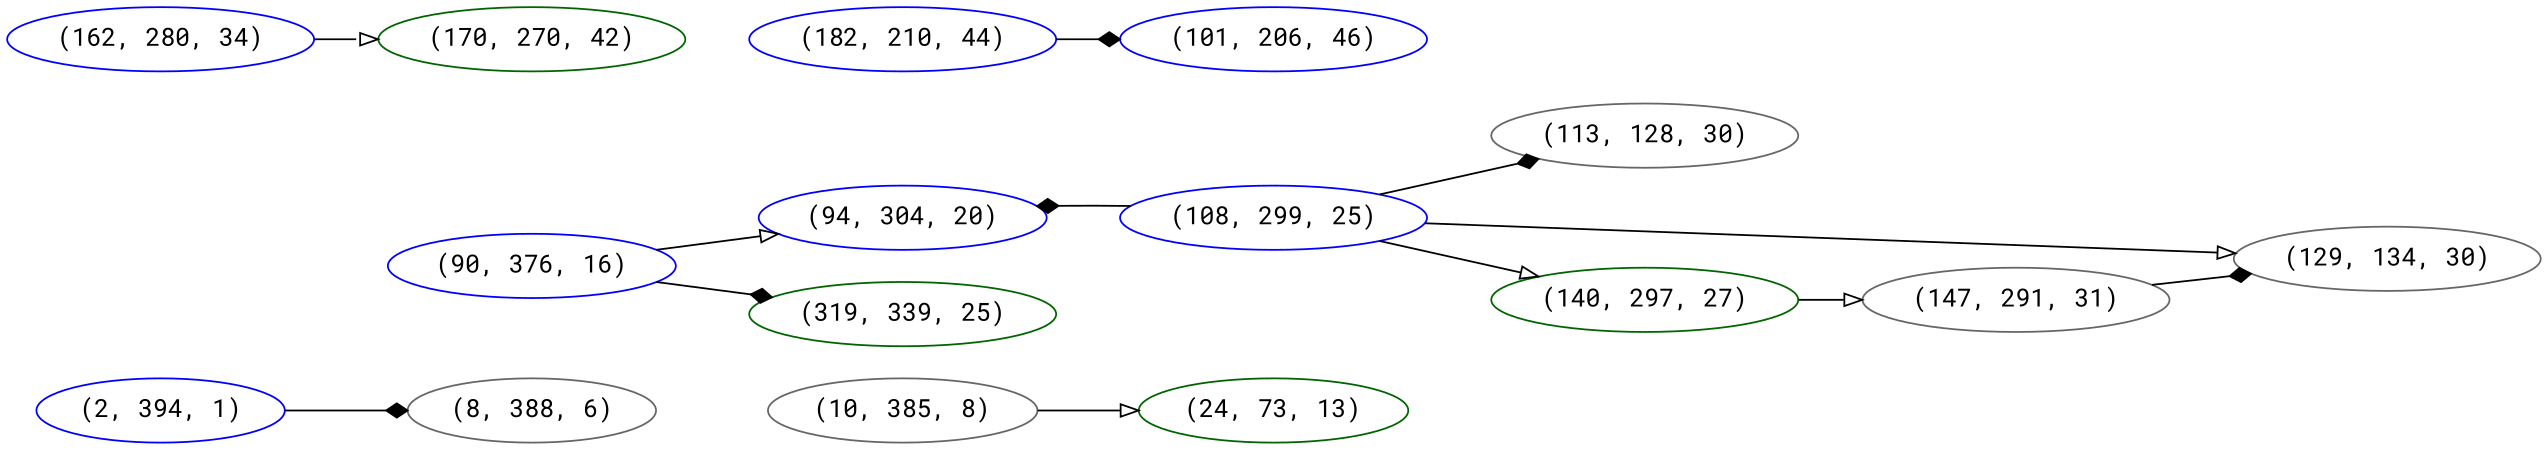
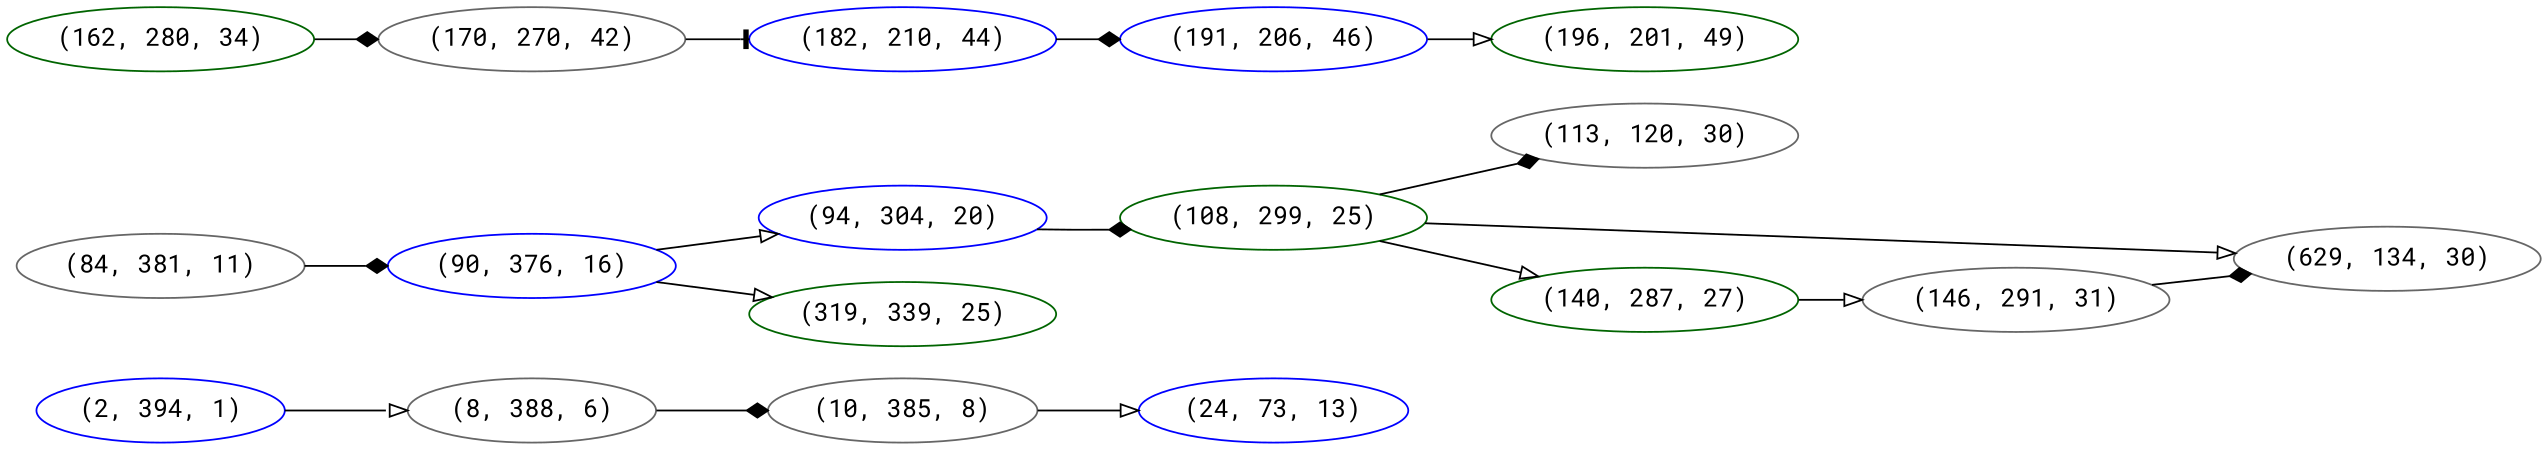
node "(162, 280, 34)": color blue -> darkgreen
edge "(162, 280, 34)" -> "(170, 270, 42)": arrowhead onormal -> diamond
node "(170, 270, 42)": color darkgreen -> gray40
edge "(170, 270, 42)" -> "(182, 210, 44)": added
node "(101, 206, 46)": label "(101, 206, 46)" -> "(191, 206, 46)"
node "(196, 201, 49)": added
node "(113, 128, 30)": label "(113, 128, 30)" -> "(113, 120, 30)"
edge "(108, 299, 25)" -> "(94, 304, 20)": reversed
node "(108, 299, 25)": color blue -> darkgreen
node "(129, 134, 30)": label "(129, 134, 30)" -> "(629, 134, 30)"
node "(84, 381, 11)": added
edge "(90, 376, 16)" -> "(319, 339, 25)": arrowhead diamond -> onormal
node "(140, 297, 27)": label "(140, 297, 27)" -> "(140, 287, 27)"
node "(147, 291, 31)": label "(147, 291, 31)" -> "(146, 291, 31)"
edge "(2, 394, 1)" -> "(8, 388, 6)": arrowhead diamond -> onormal
edge "(8, 388, 6)" -> "(10, 385, 8)": added
node "(24, 73, 13)": color darkgreen -> blue
